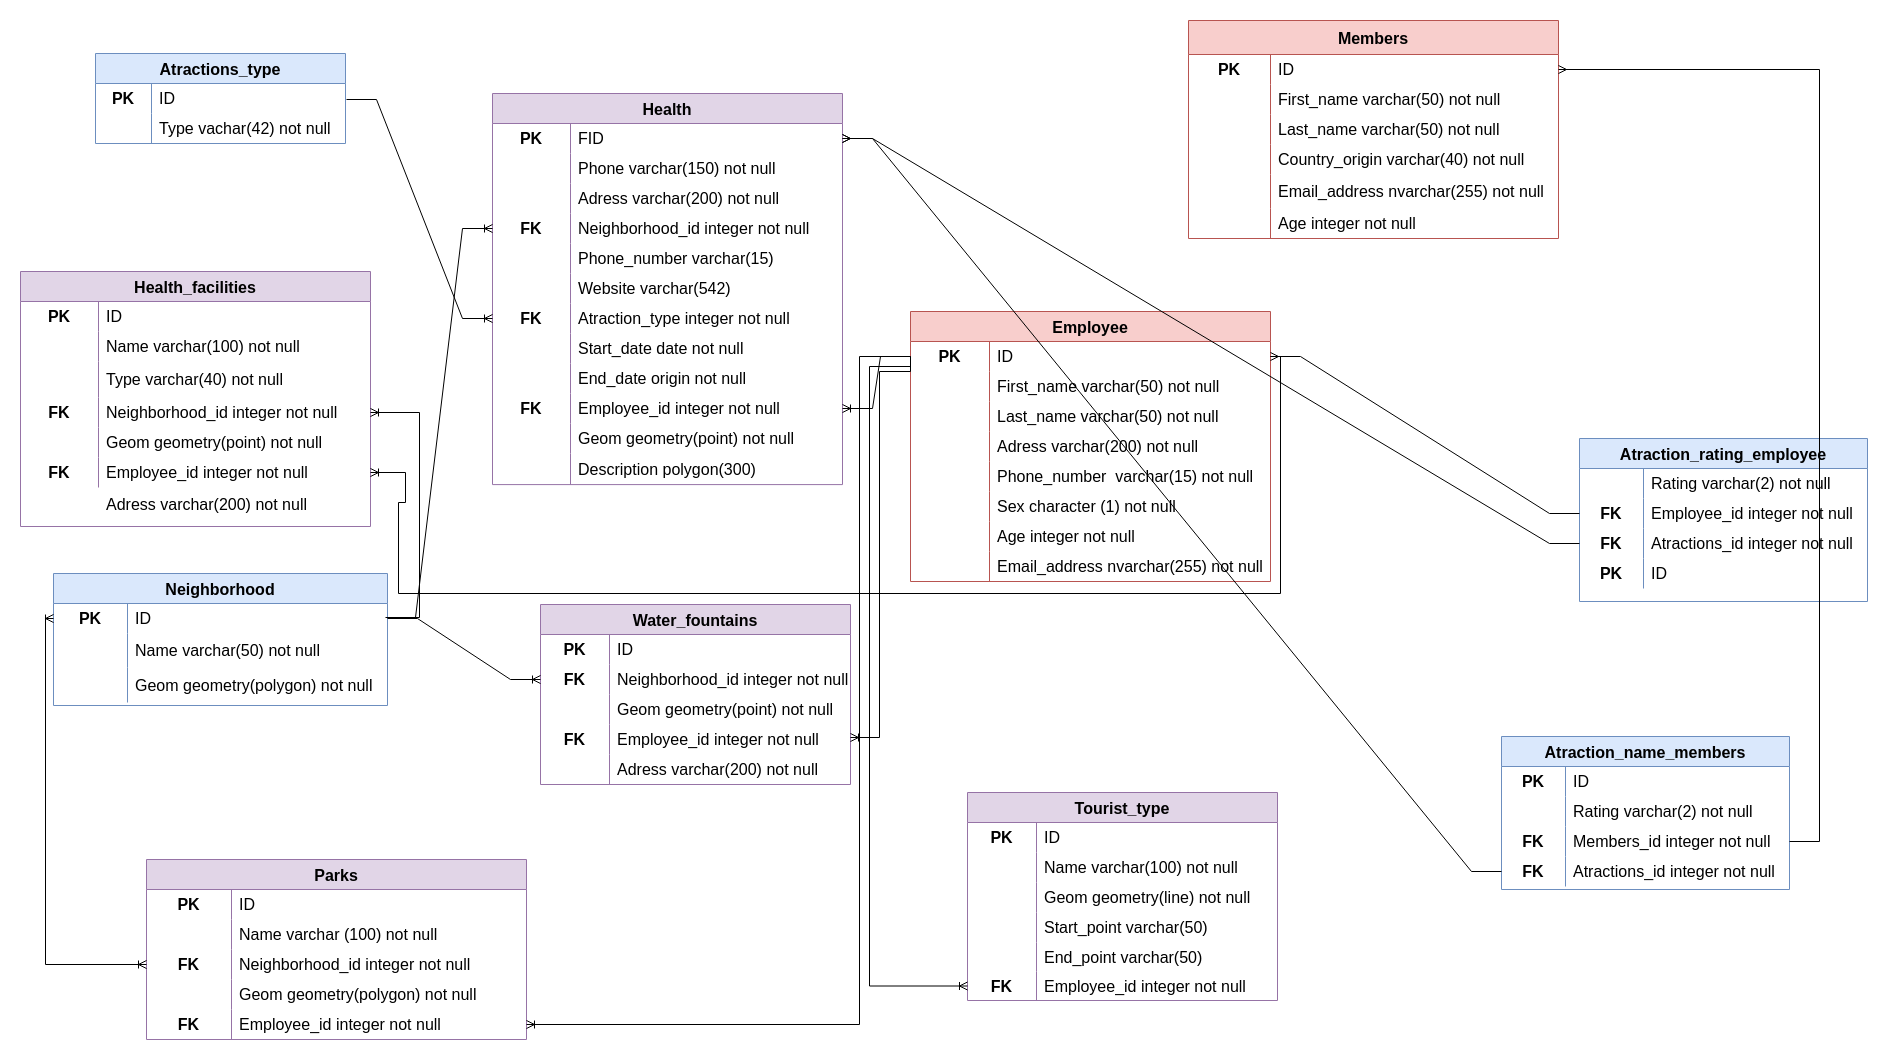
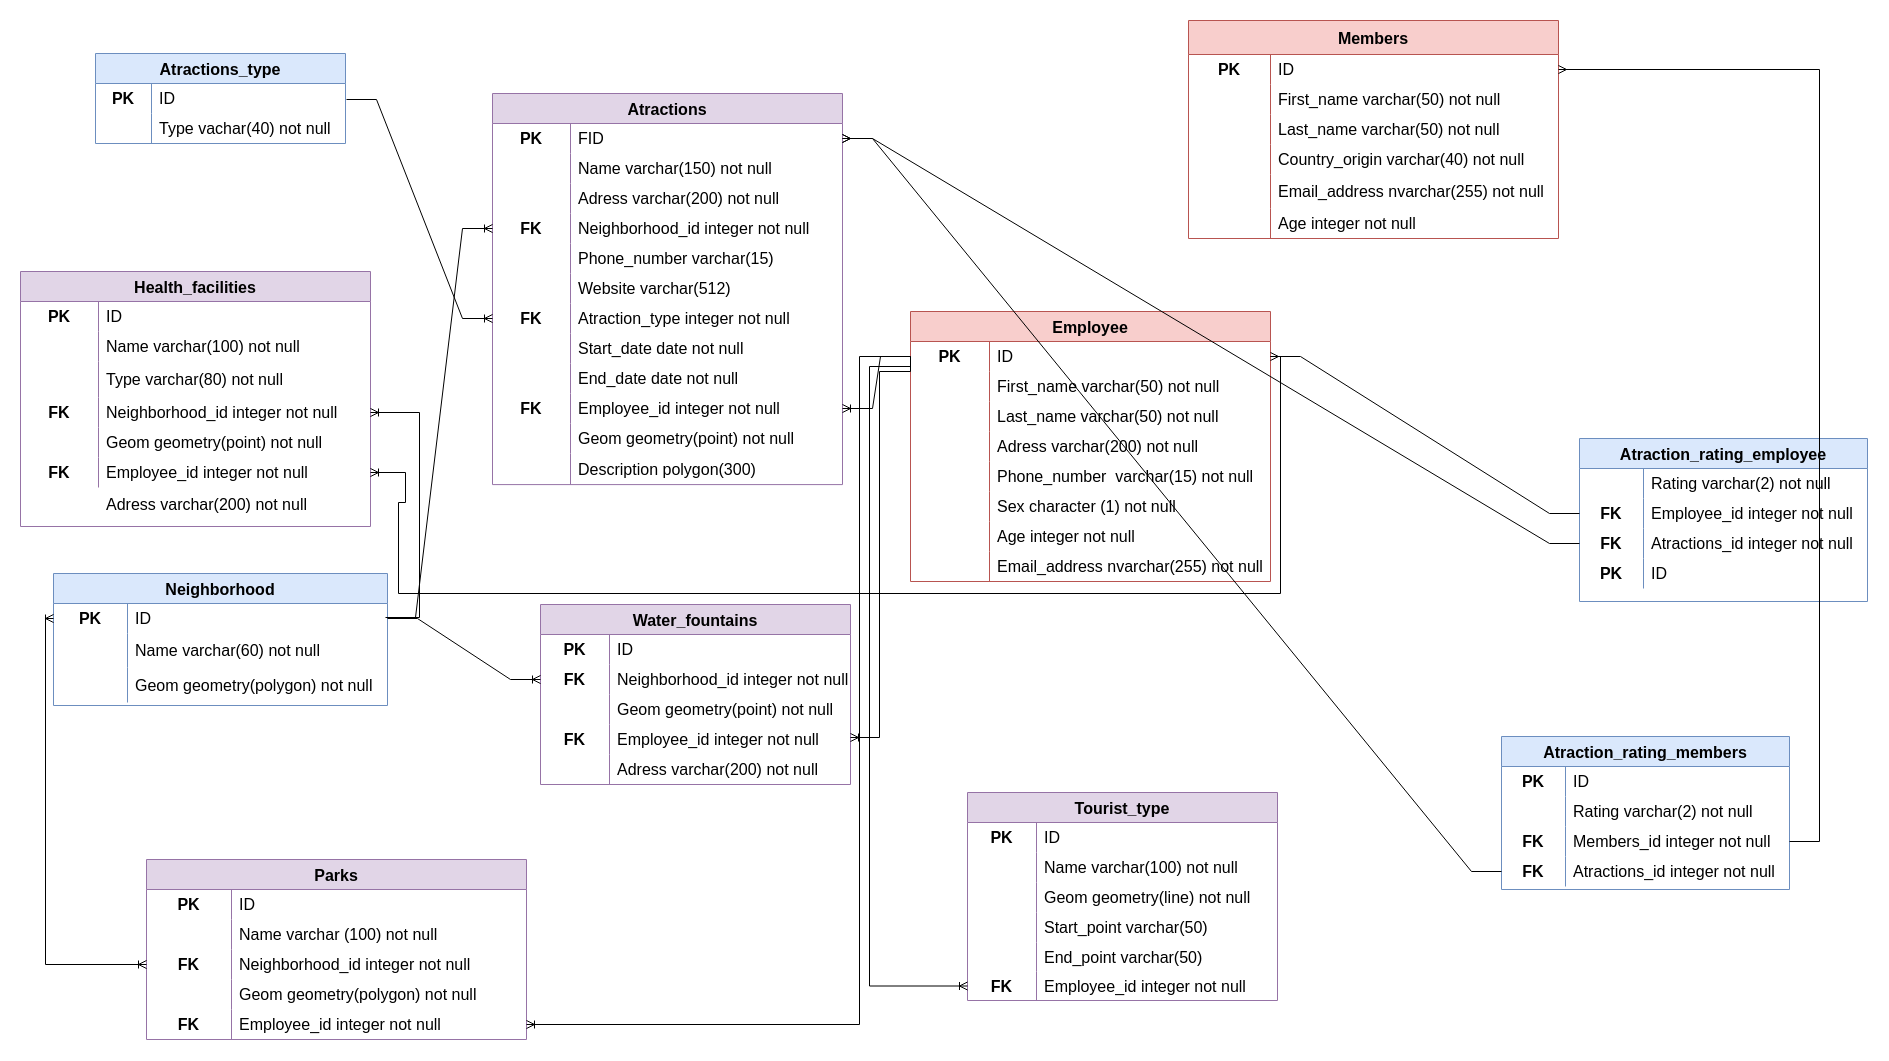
node "Health": label "Health" -> "Atractions"
node "Type vachar(42) not null": label "Type vachar(42) not null" -> "Type vachar(40) not null"
node "Phone varchar(150) not null": label "Phone varchar(150) not null" -> "Name varchar(150) not null"
node "Website varchar(542)": label "Website varchar(542)" -> "Website varchar(512)"
node "End_date origin not null": label "End_date origin not null" -> "End_date date not null"
node "Type varchar(40) not null": label "Type varchar(40) not null" -> "Type varchar(80) not null"
node "Name varchar(50) not null": label "Name varchar(50) not null" -> "Name varchar(60) not null"
node "Atraction_name_members": label "Atraction_name_members" -> "Atraction_rating_members"
